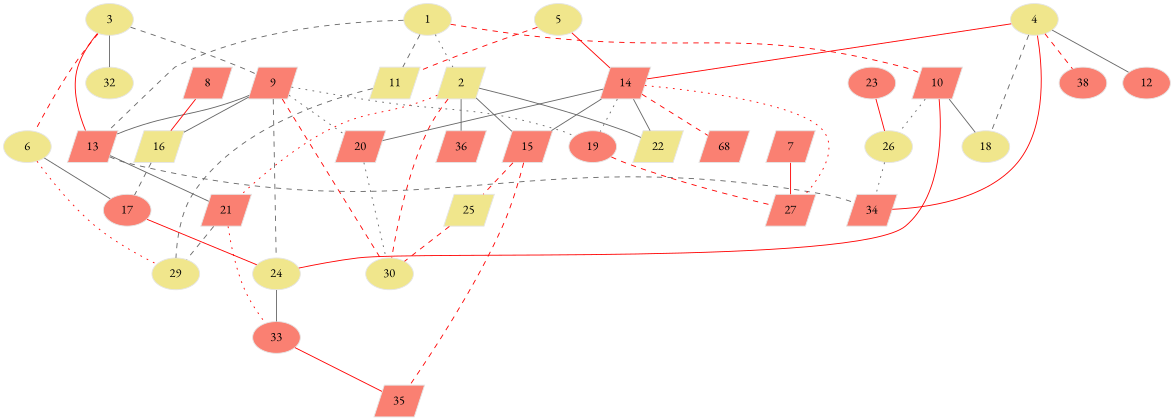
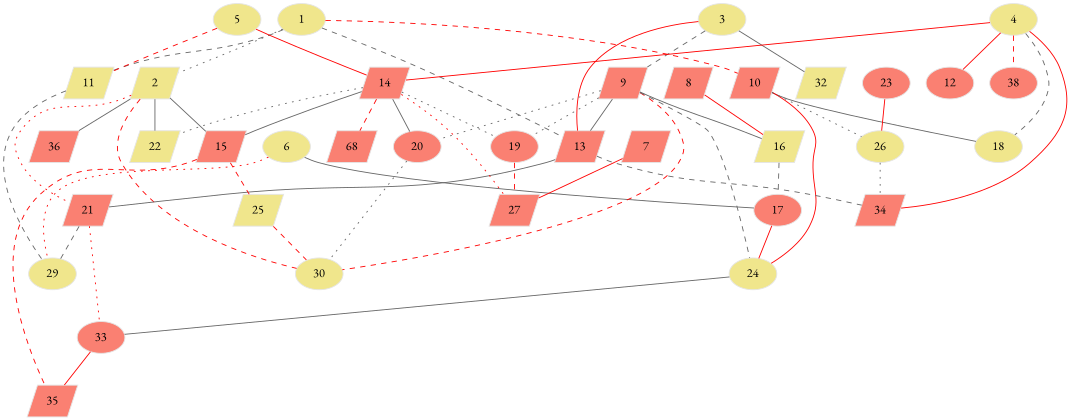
edge "4" -- "12": color gray40 -> red
edge "3" -- "6": removed
node "32": shape ellipse -> parallelogram
edge "14" -- "22": style solid -> dotted
node "20": shape parallelogram -> ellipse
